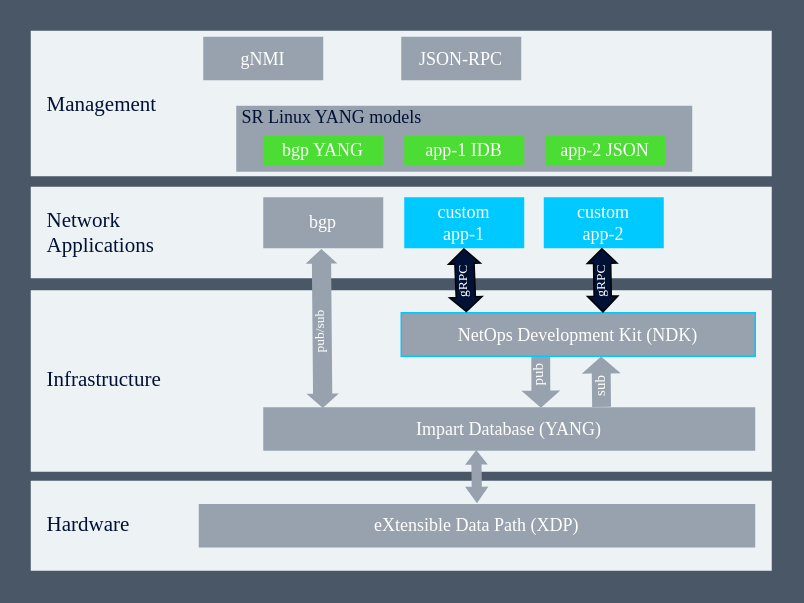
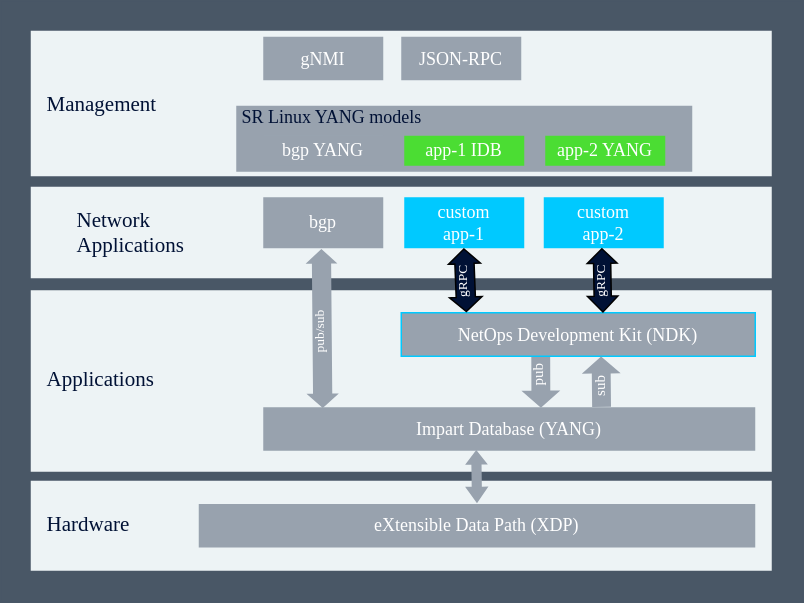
node "gNMI": moved (263, 59) -> (323, 59)
node "bgp YANG": fillcolor #4bdd33 -> #98a2ae
node "app-2 JSON": label "app-2 JSON" -> "app-2 YANG"
node "Network Applications": moved (110, 233) -> (140, 233)
node "Infrastructure": label "Infrastructure" -> "Applications"
